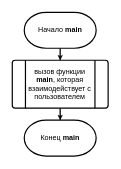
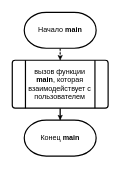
edge "Начало main" -> "вызов функции main, которая взаимодействует с пользователем": style solid -> dashed
